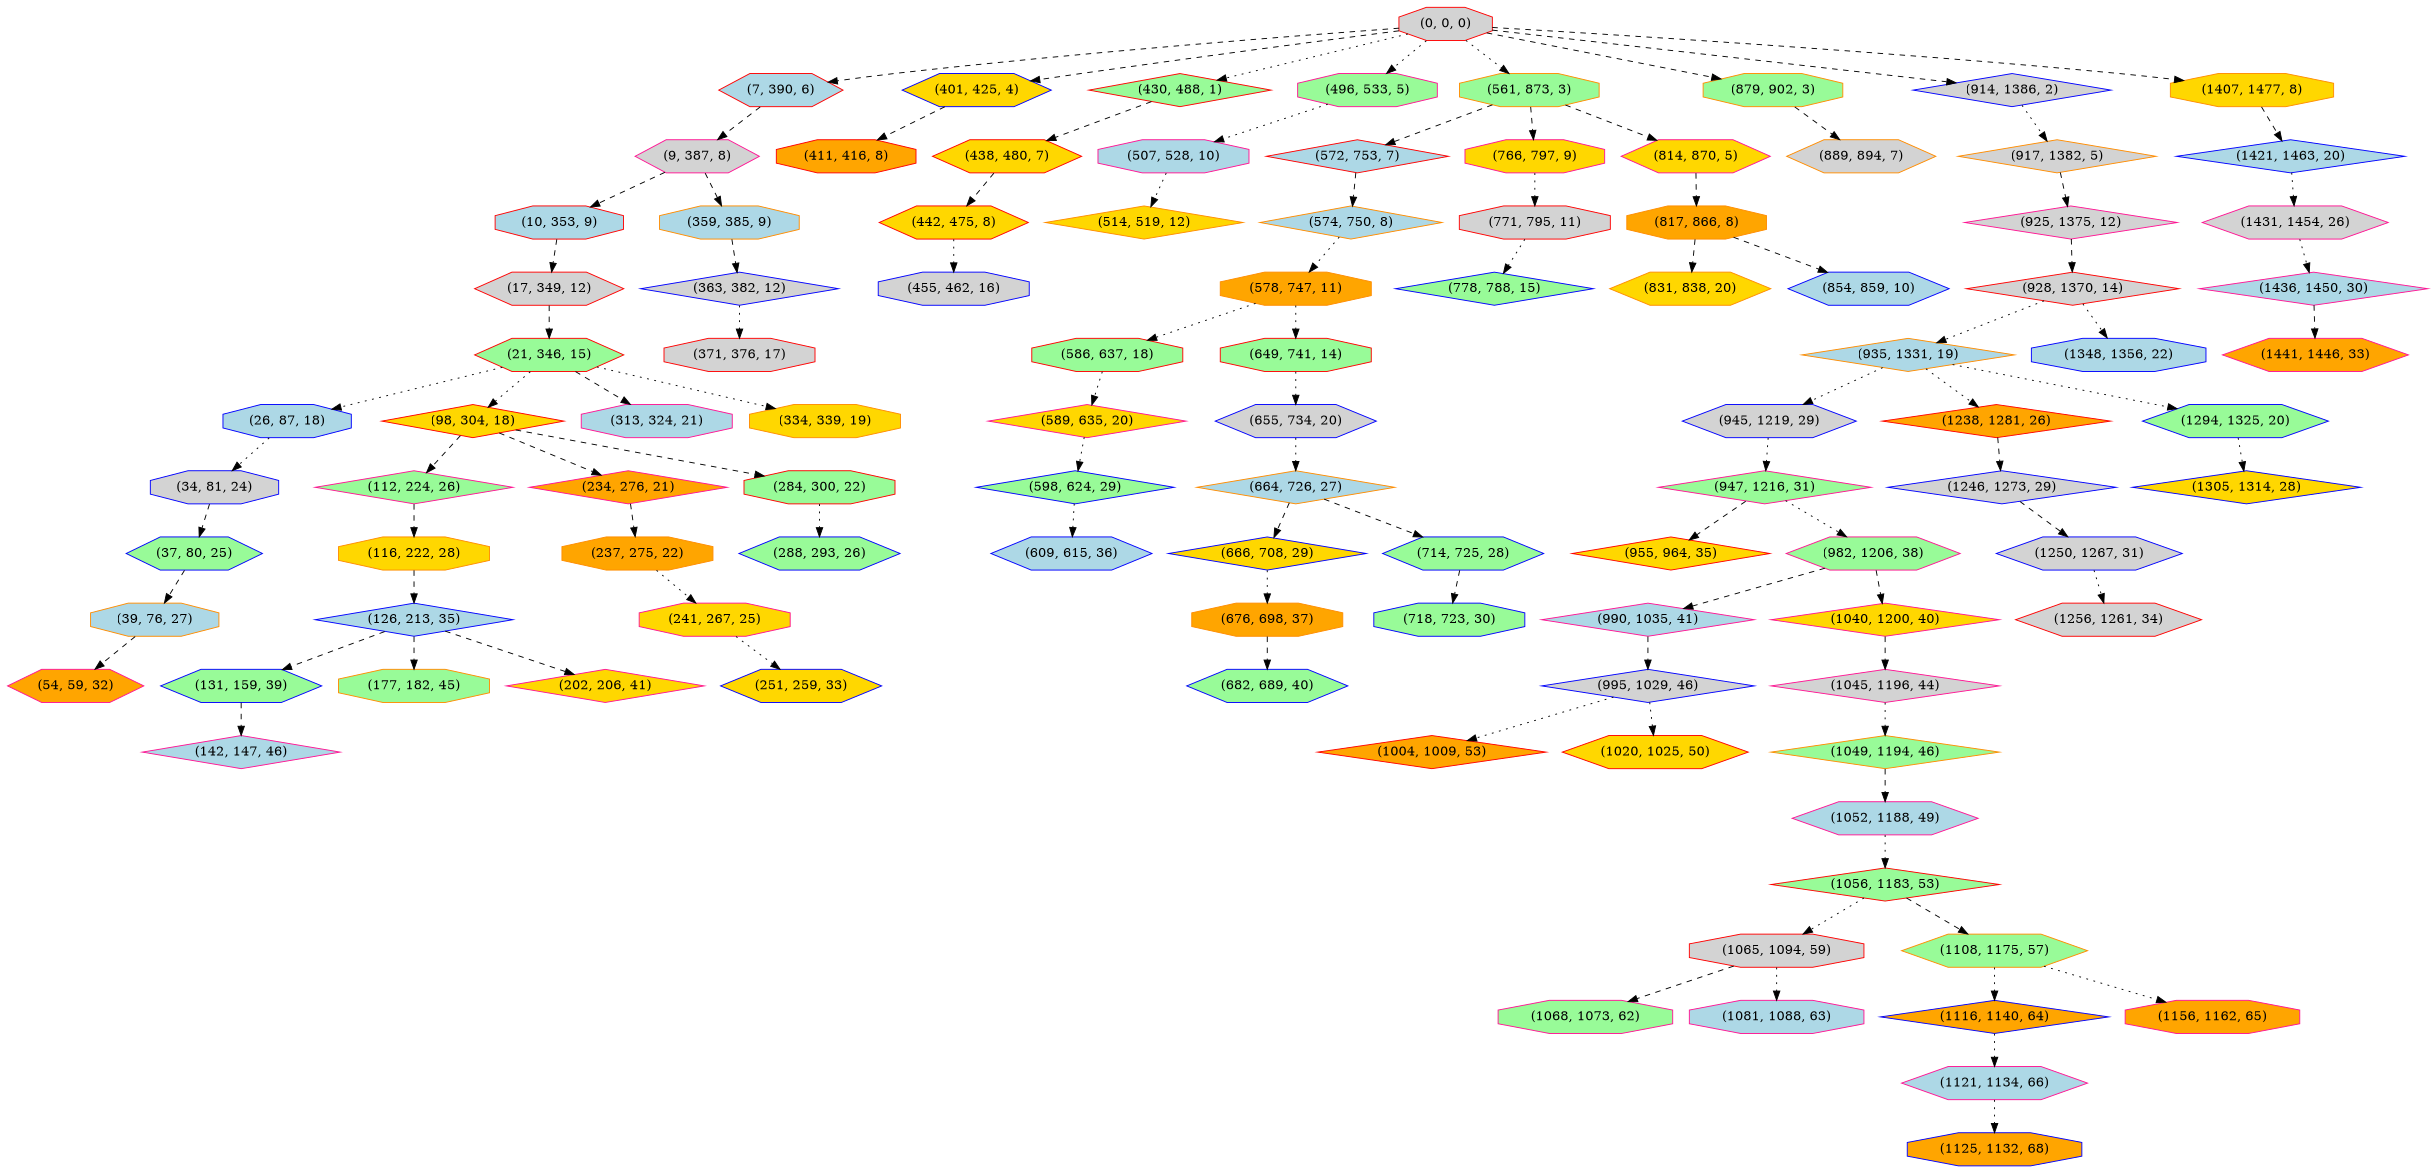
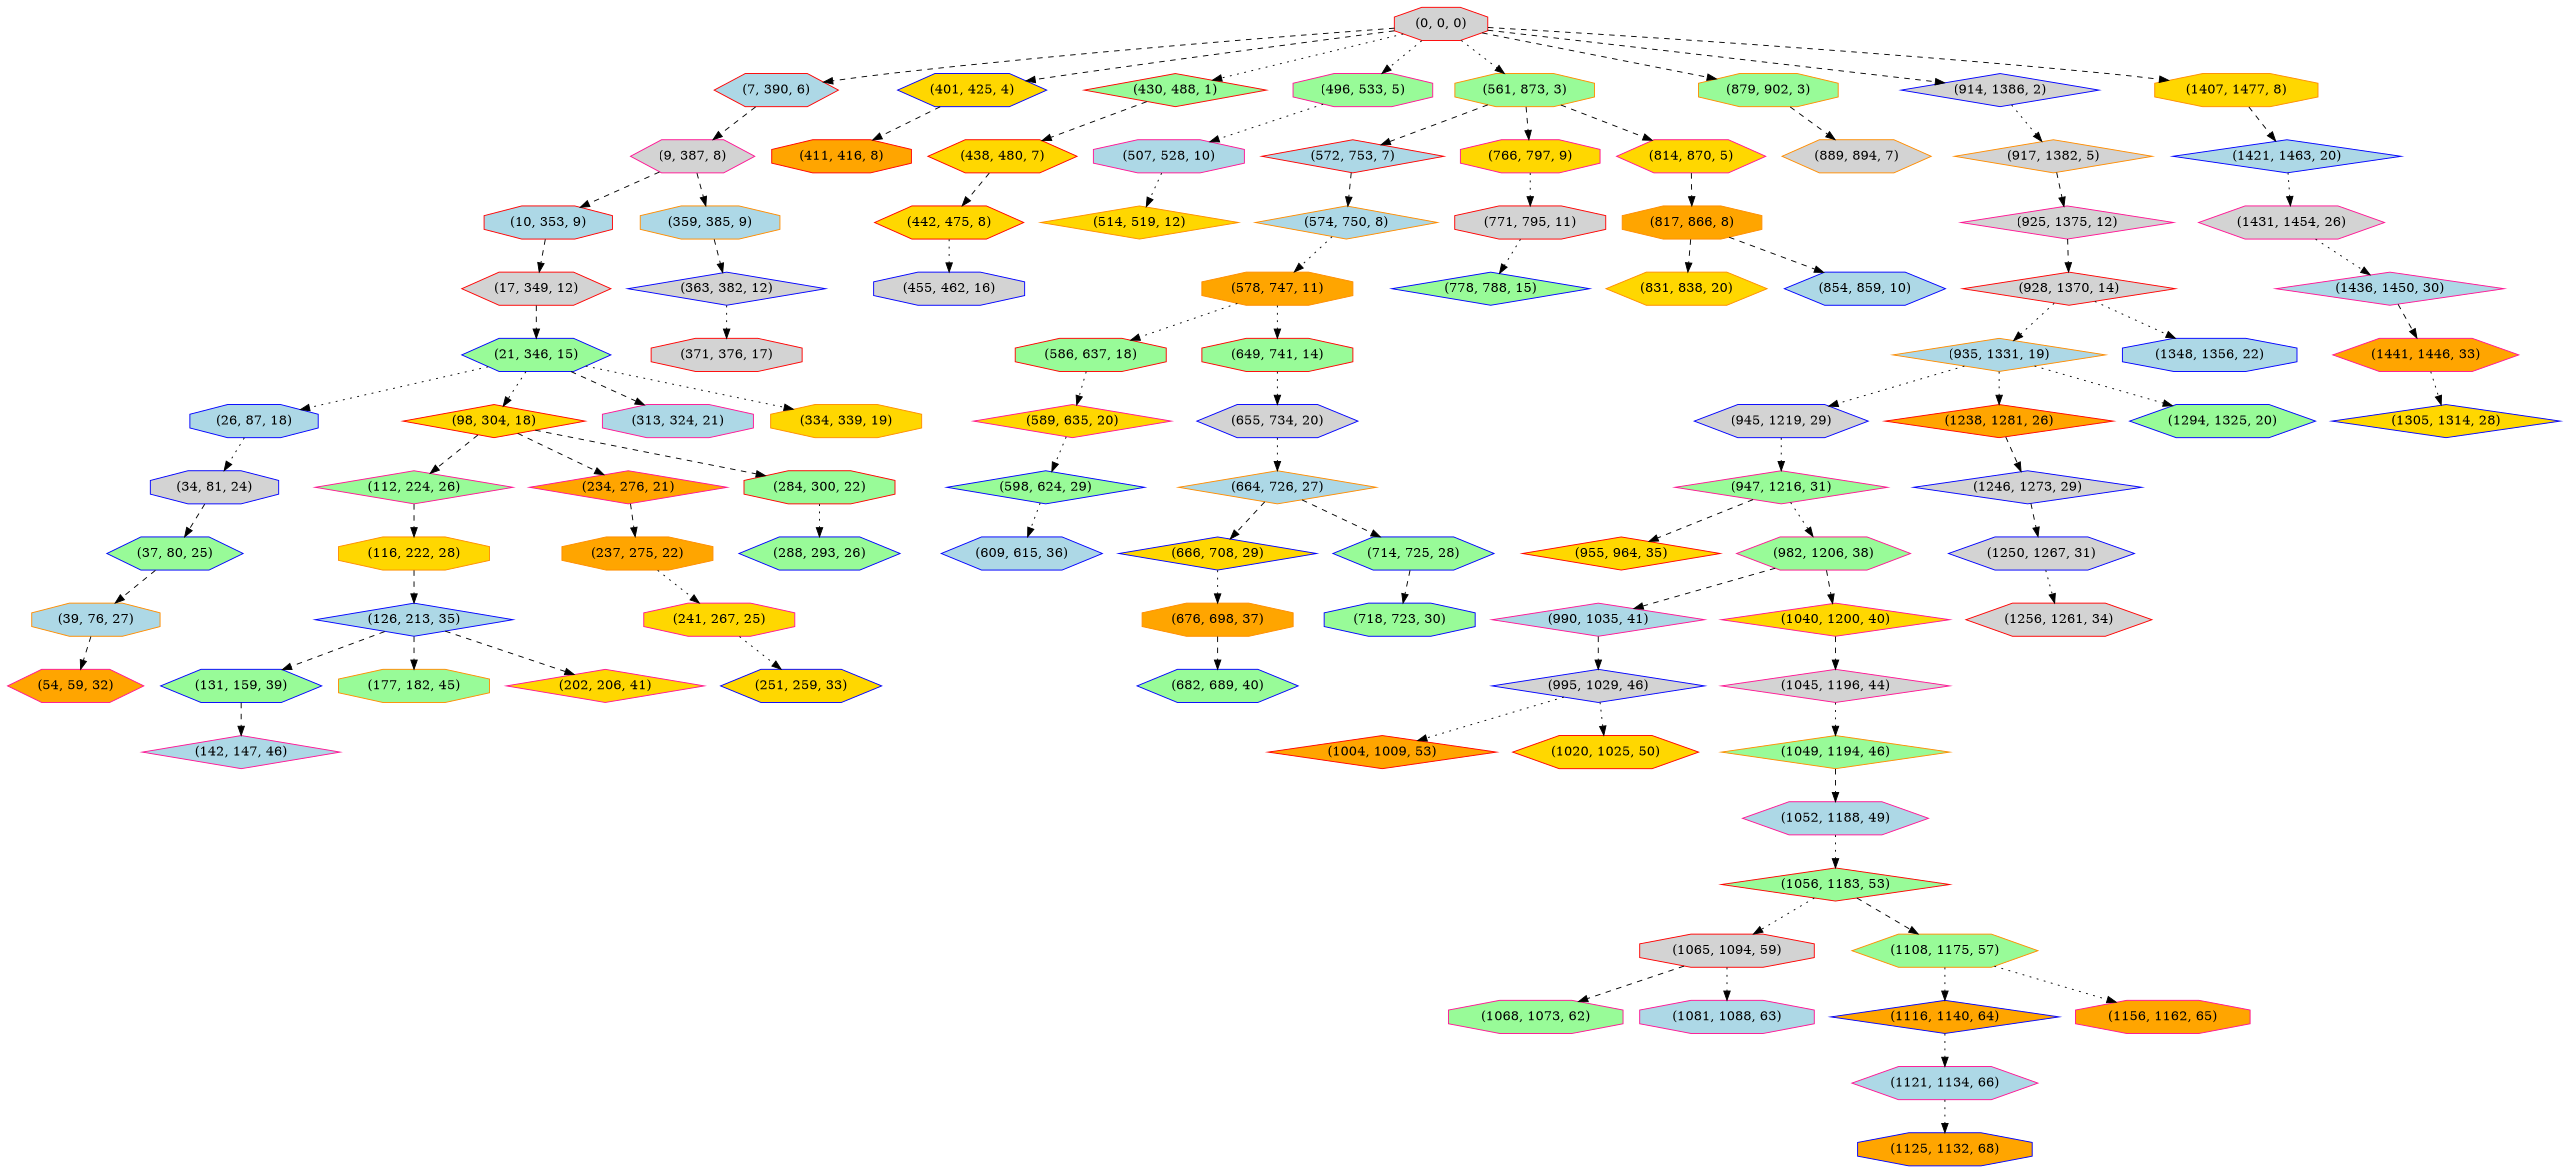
node "(21, 346, 15)": color red -> blue
edge "(1294, 1325, 20)" -> "(1305, 1314, 28)": now "(1441, 1446, 33)" -> "(1305, 1314, 28)"
